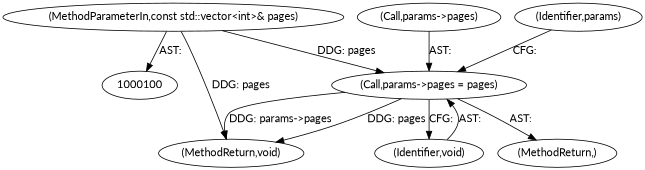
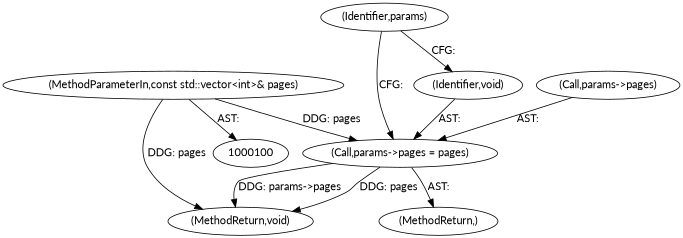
edge "(Call,params->pages = pages)" -> "(Identifier,void)": now "(Identifier,params)" -> "(Identifier,void)"
